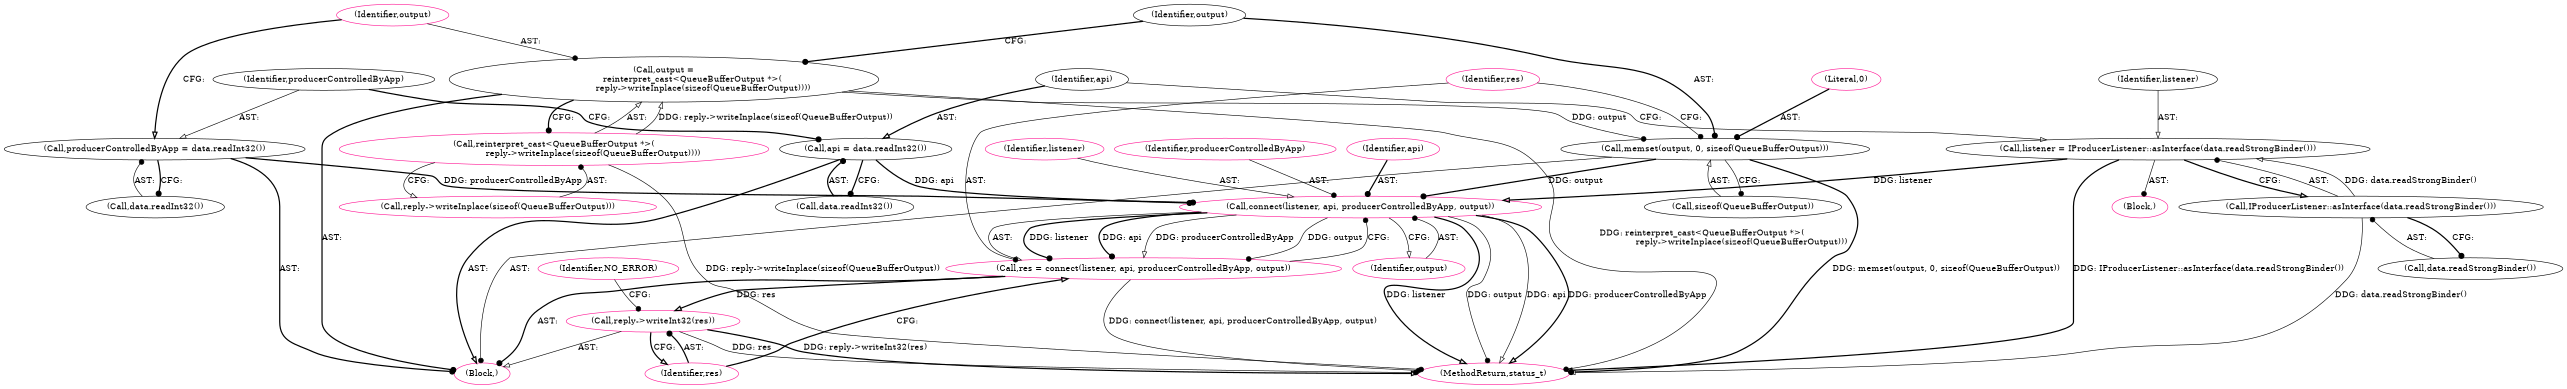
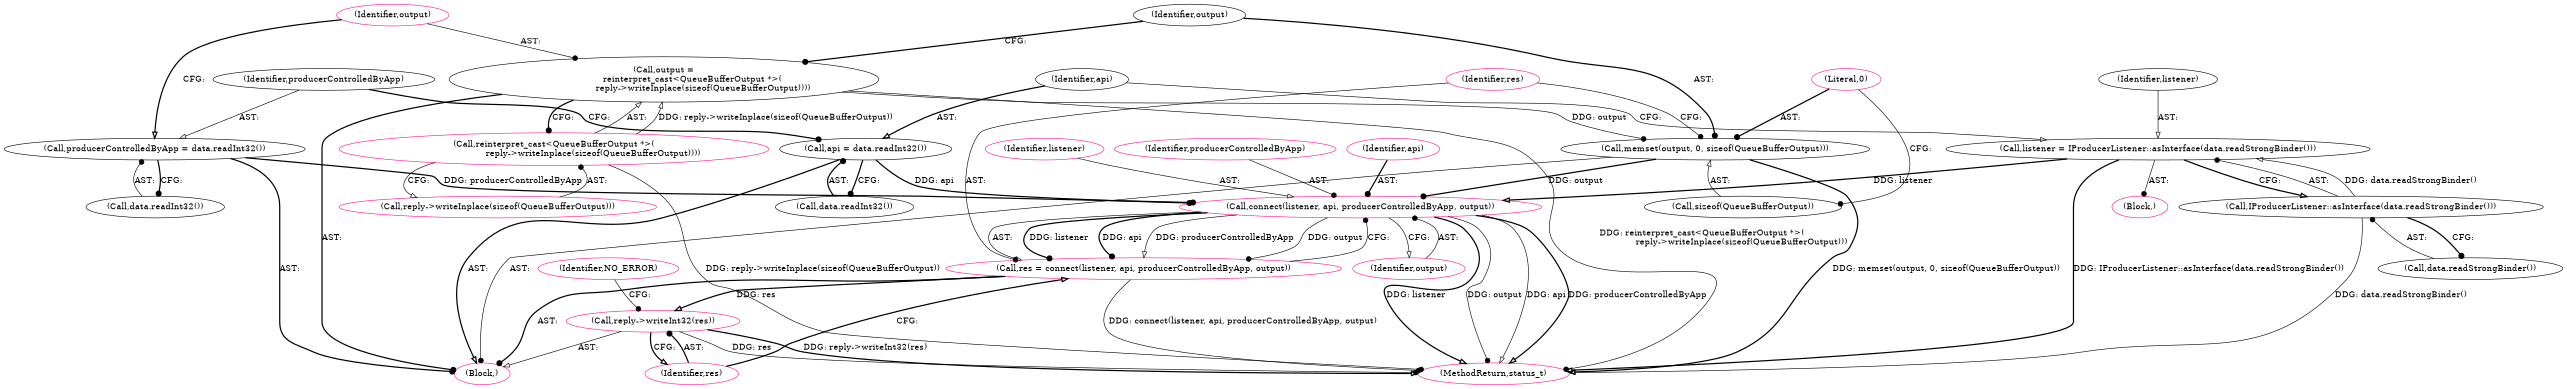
edge "(Call,memset(output, 0, sizeof(QueueBufferOutput)))" -> "(Call,sizeof(QueueBufferOutput))": now "(Literal,0)" -> "(Call,sizeof(QueueBufferOutput))"
edge "(Call,memset(output, 0, sizeof(QueueBufferOutput)))" -> "(MethodReturn,status_t)": arrowhead dot -> onormal
